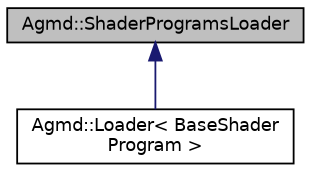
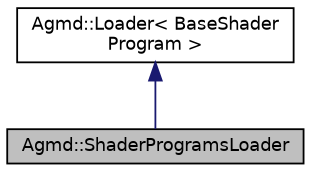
edge "Agmd::Loader< BaseShader Program >" -> "Agmd::ShaderProgramsLoader": reversed
